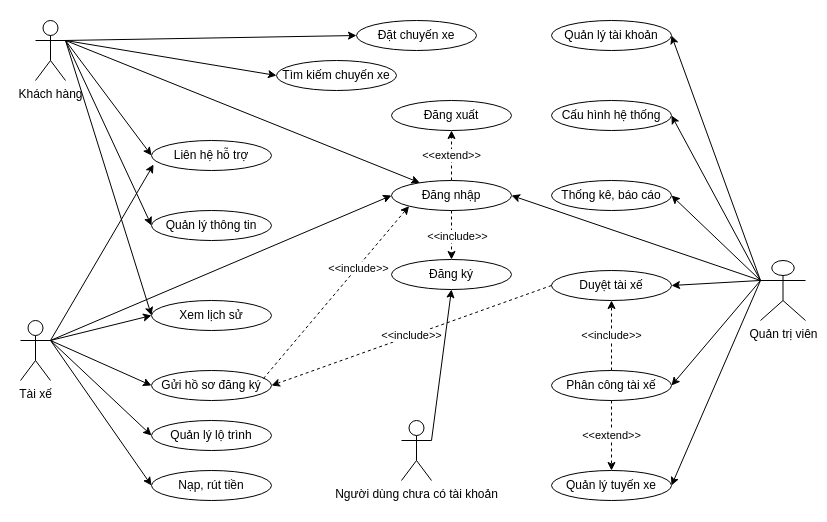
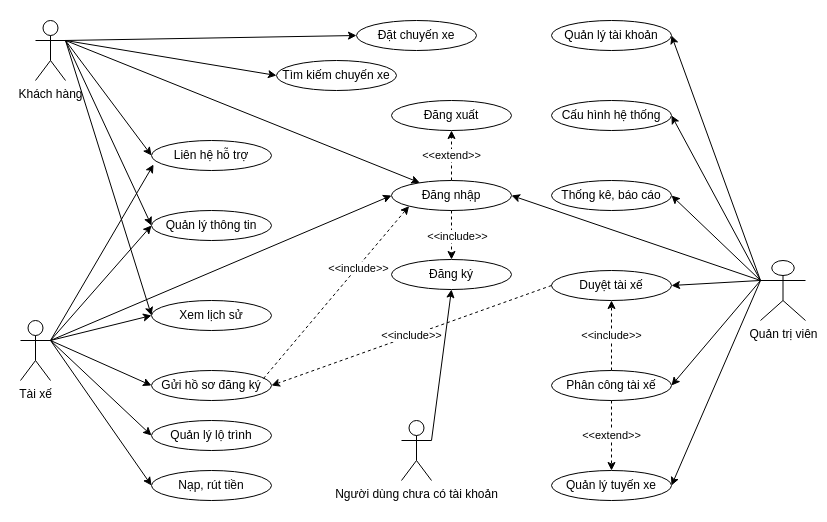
edge "Tài xế" -> "Quản lý thông tin": added
